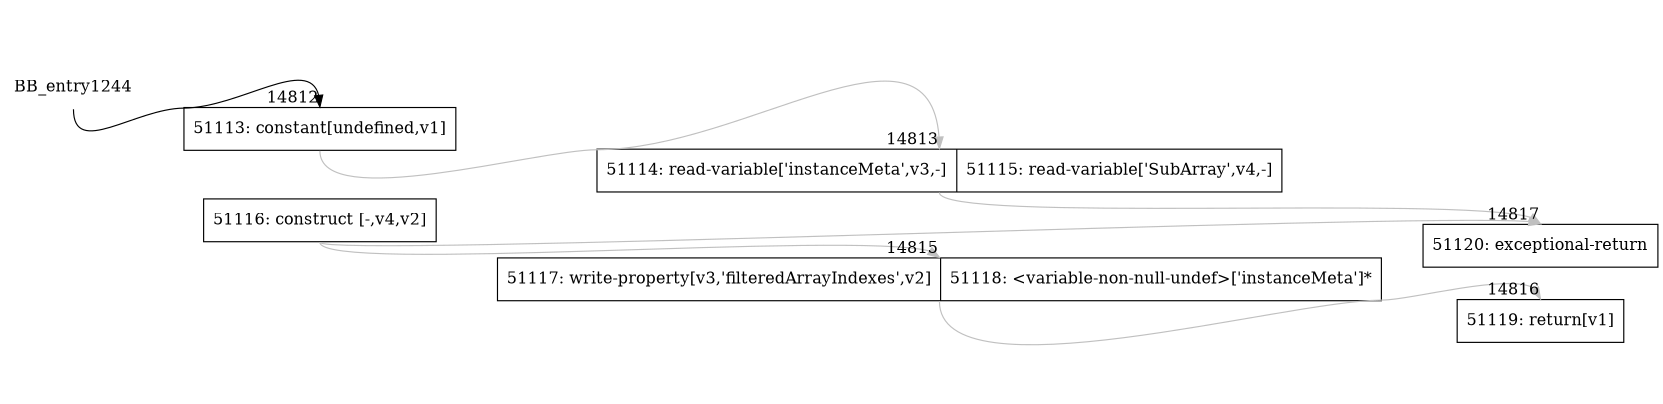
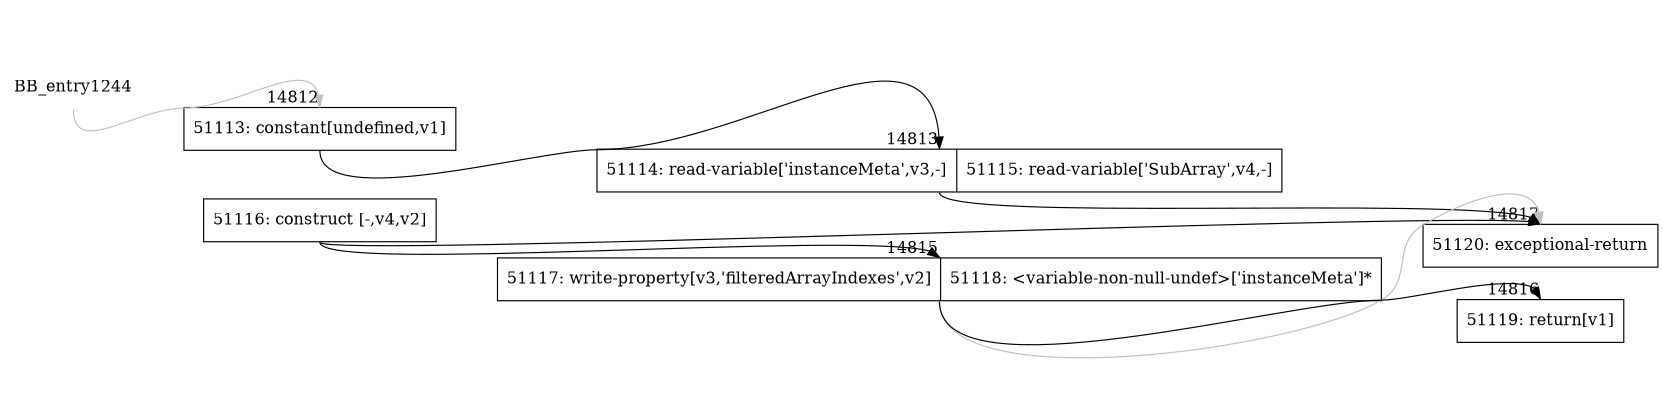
edge "BB_entry1244" -> "51113: constant[undefined,v1]": color black -> gray
edge "51113: constant[undefined,v1]" -> "51114: read-variable['instanceMeta',v3,-]": color gray -> black
edge "51114: read-variable['instanceMeta',v3,-]" -> "51120: exceptional-return": color gray -> black
edge "51116: construct [-,v4,v2]" -> "51120: exceptional-return": color gray -> black
edge "51116: construct [-,v4,v2]" -> "51117: write-property[v3,'filteredArrayIndexes',v2]": color gray -> black
edge "51117: write-property[v3,'filteredArrayIndexes',v2]" -> "51119: return[v1]": color gray -> black
edge "51117: write-property[v3,'filteredArrayIndexes',v2]" -> "51120: exceptional-return": added
